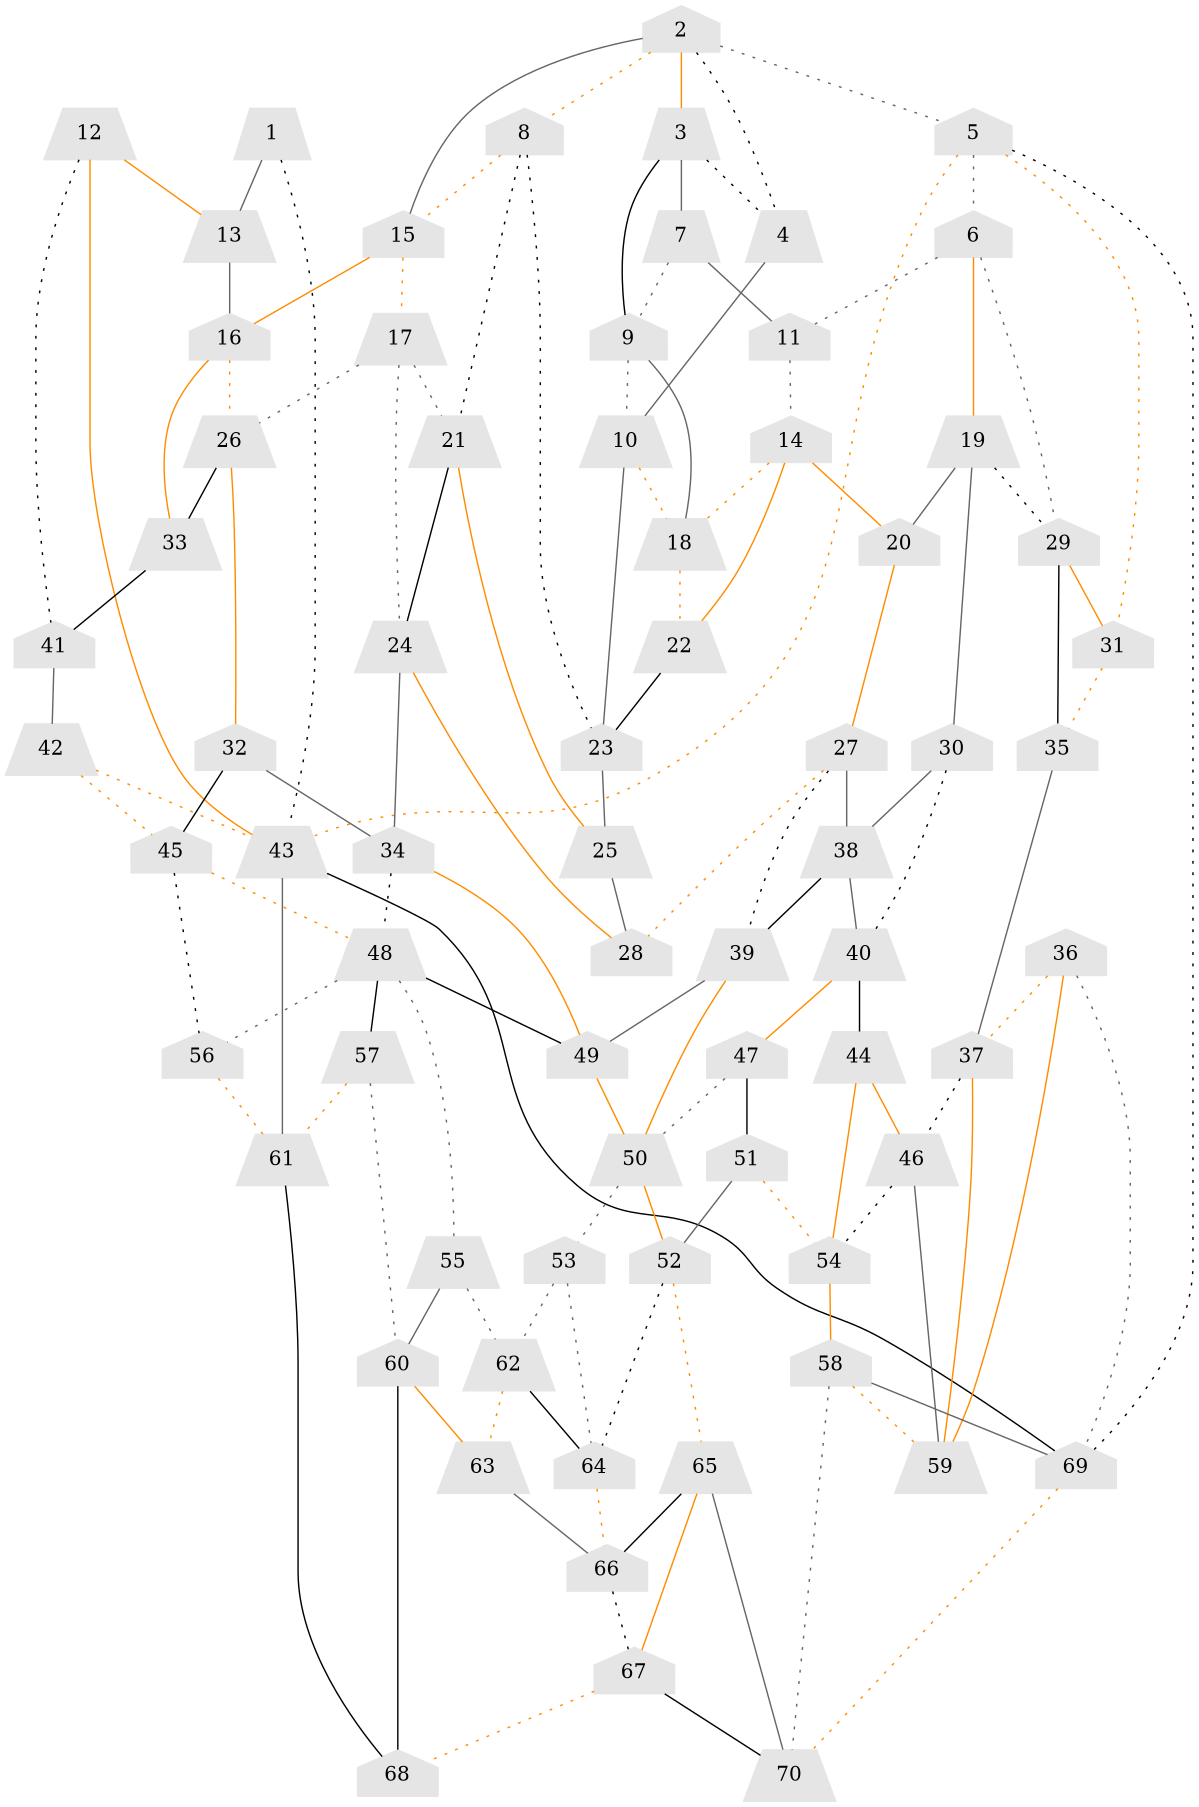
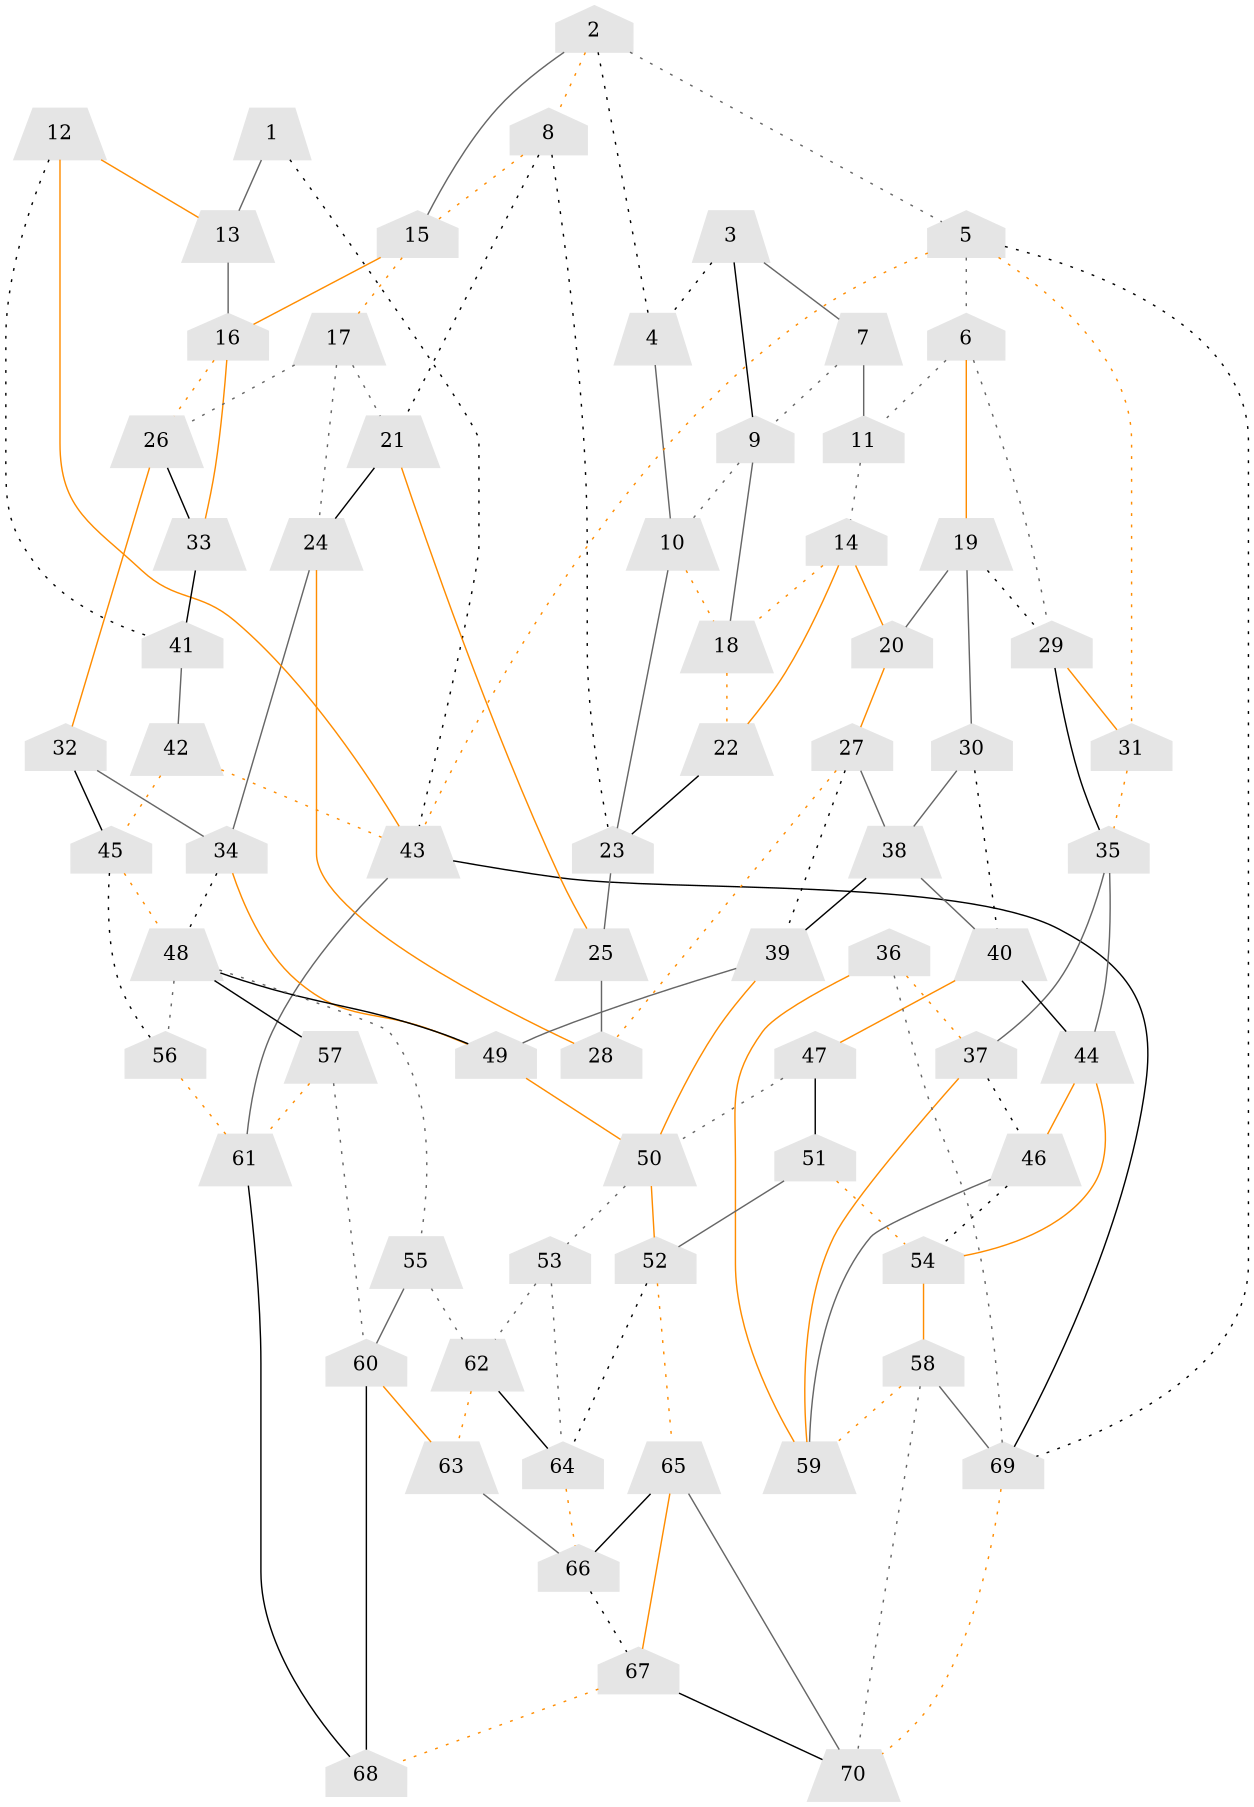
edge "2" -- "3": removed
edge "35" -- "44": added
